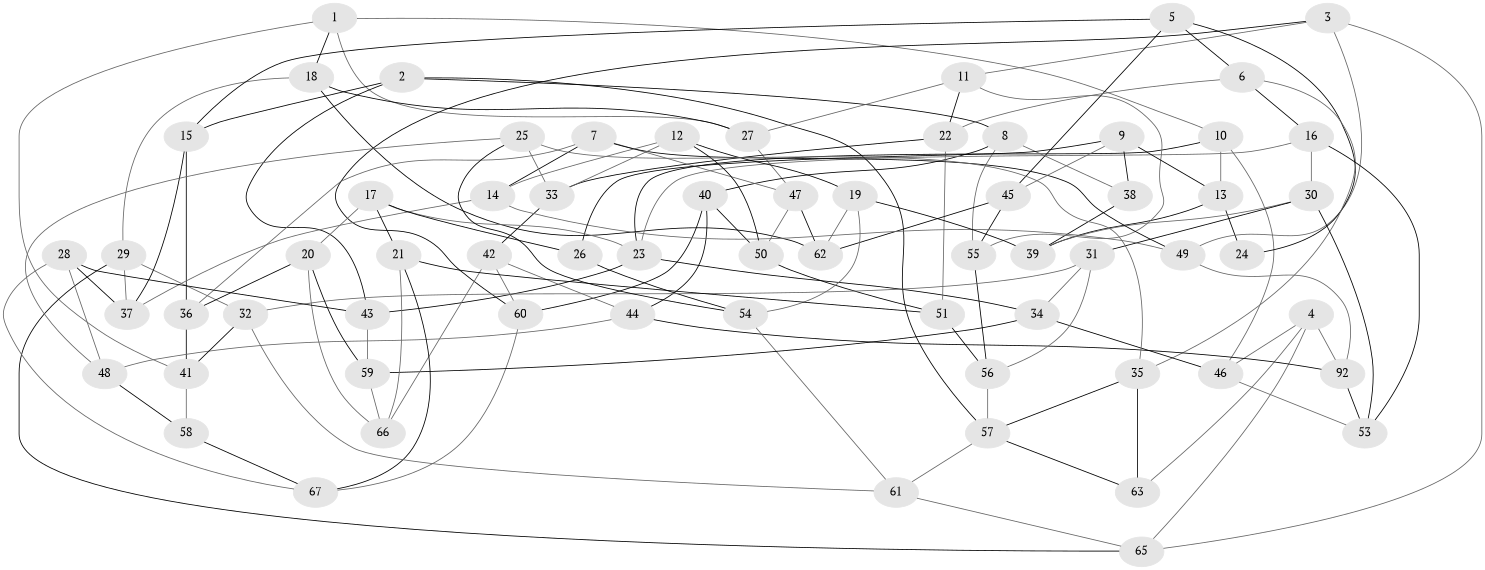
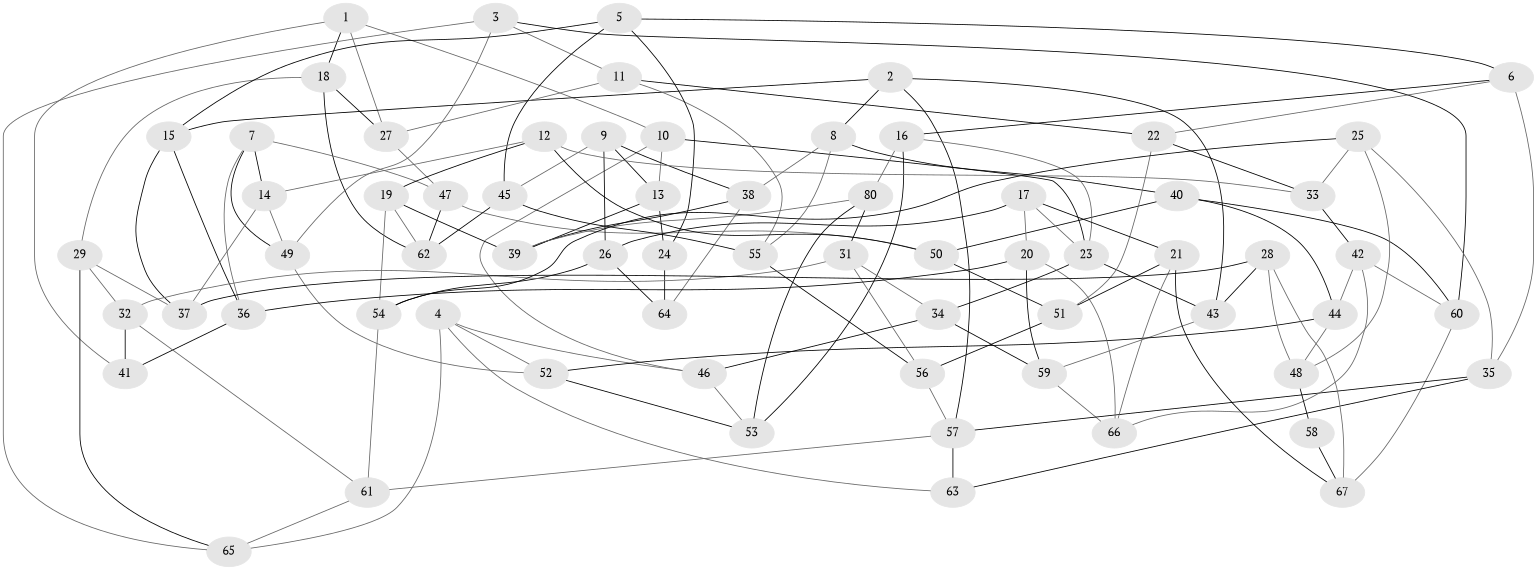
node "30": label "30" -> "80"
node "64": added
node "92": label "92" -> "52"
edge "41" -- "58": removed
